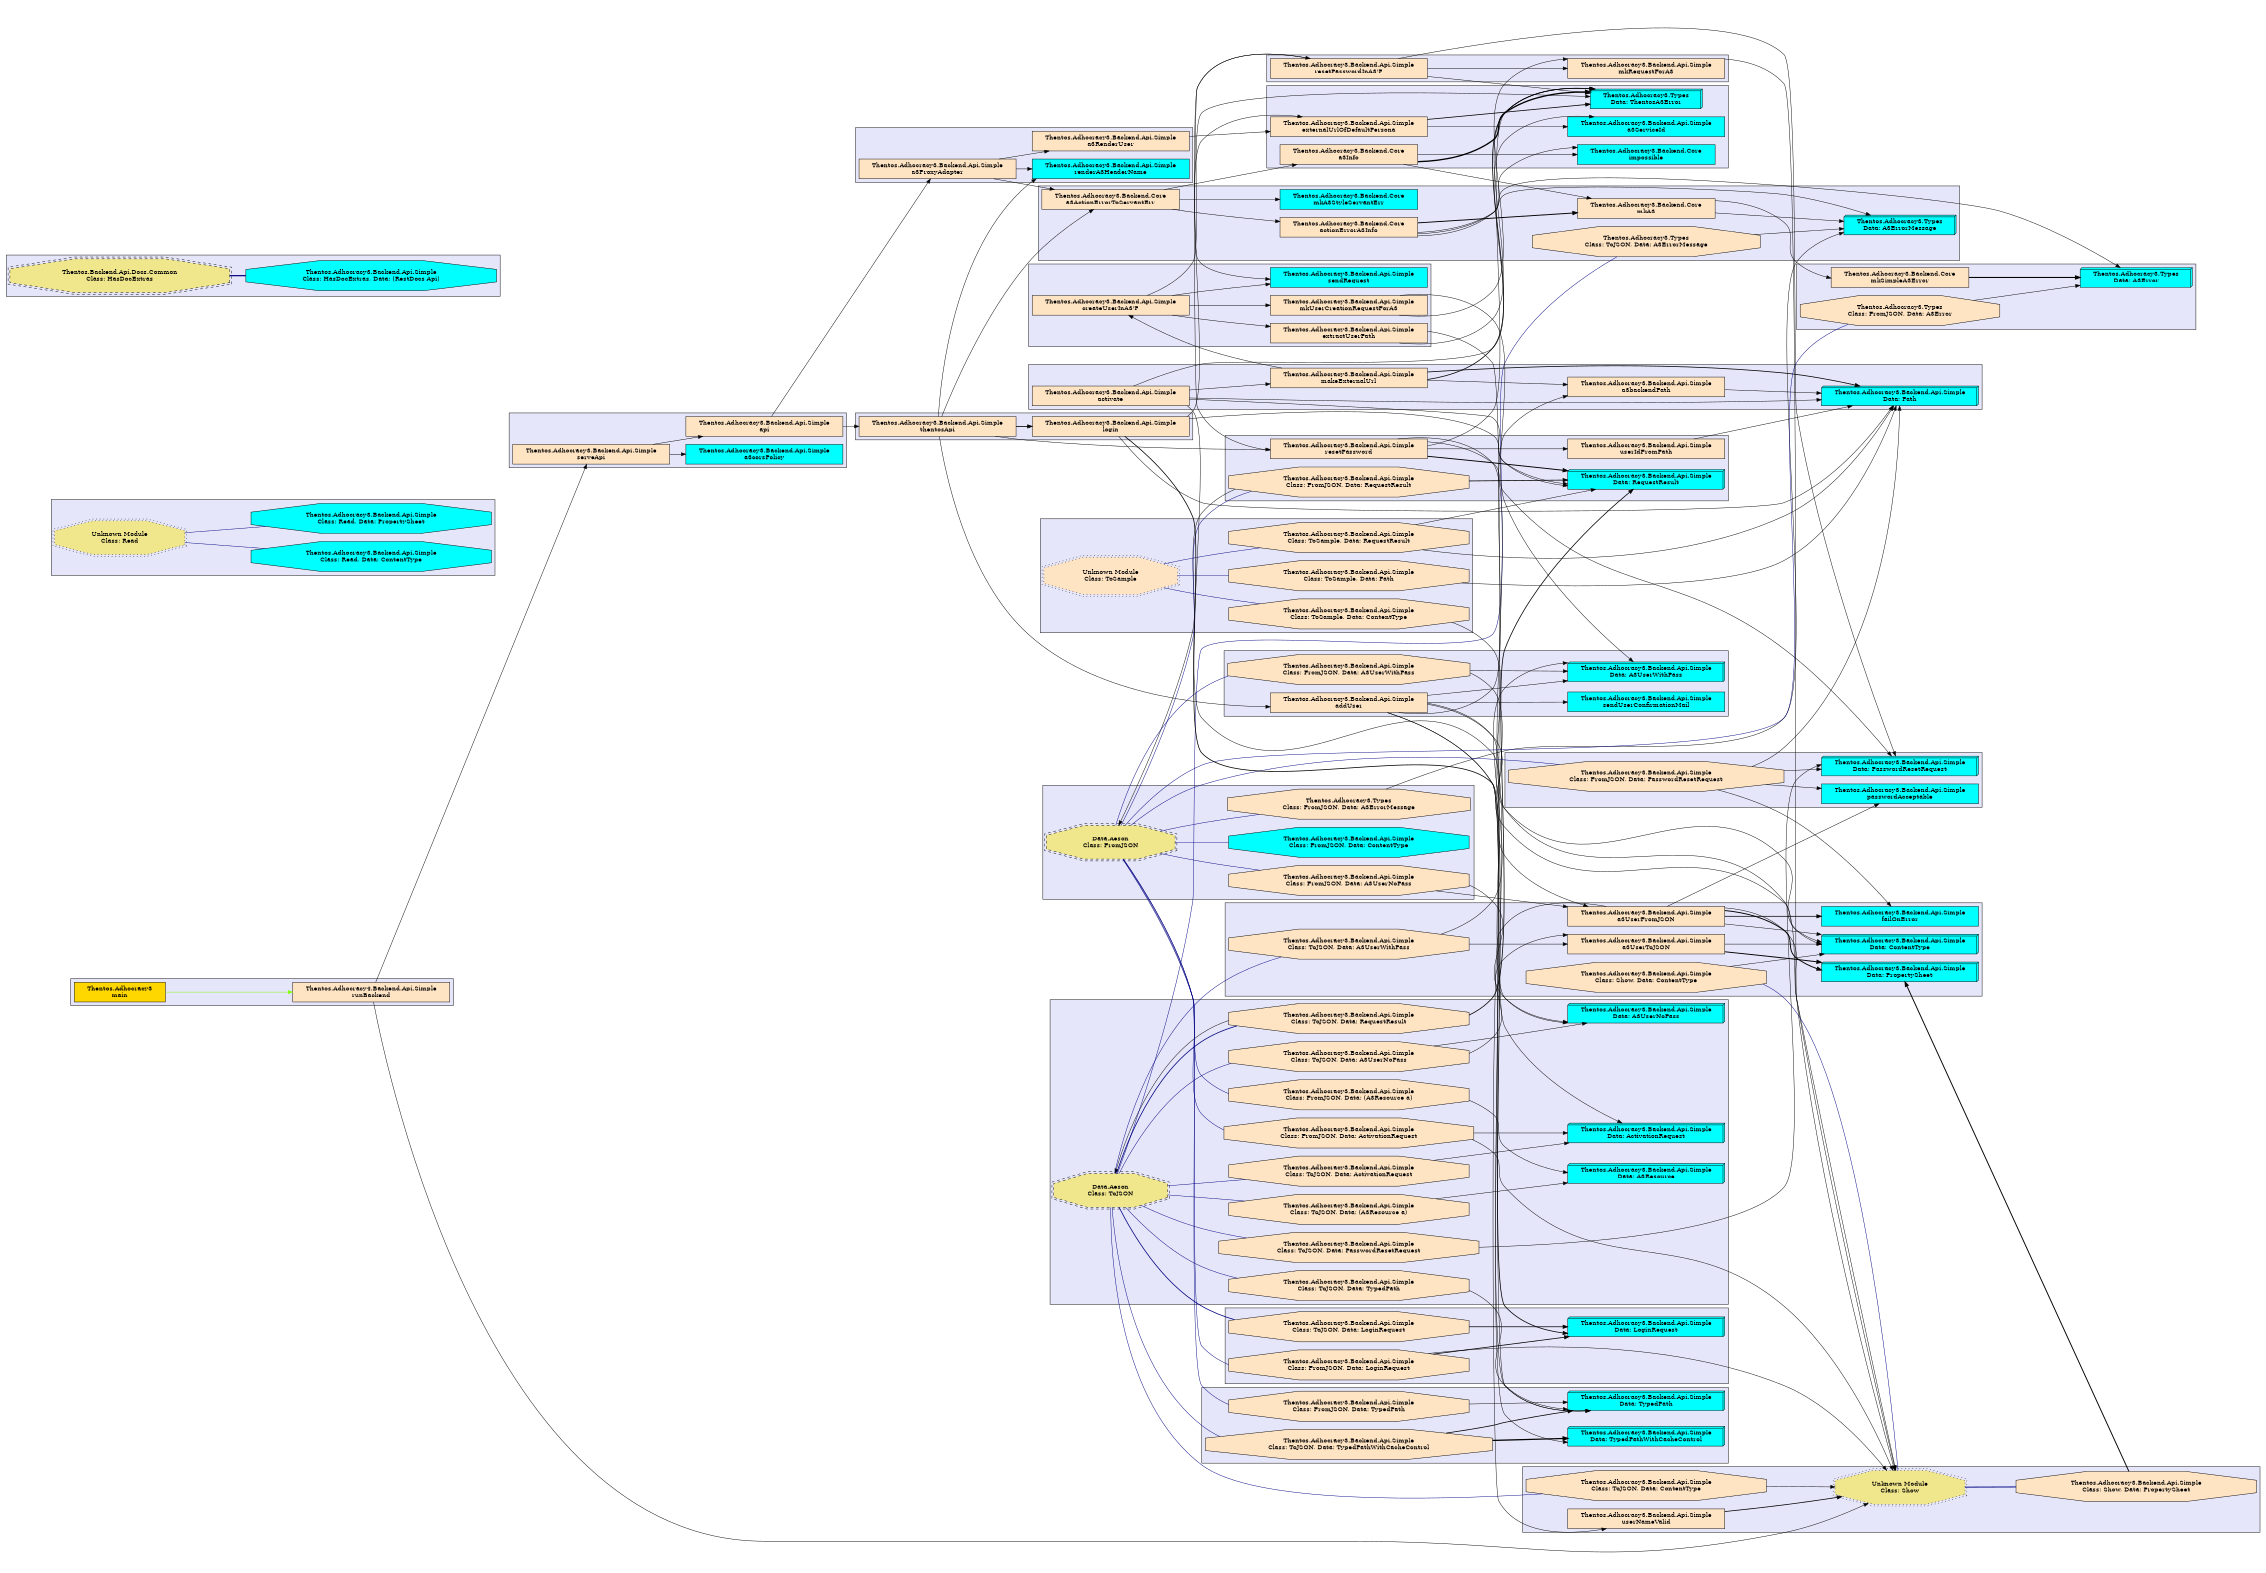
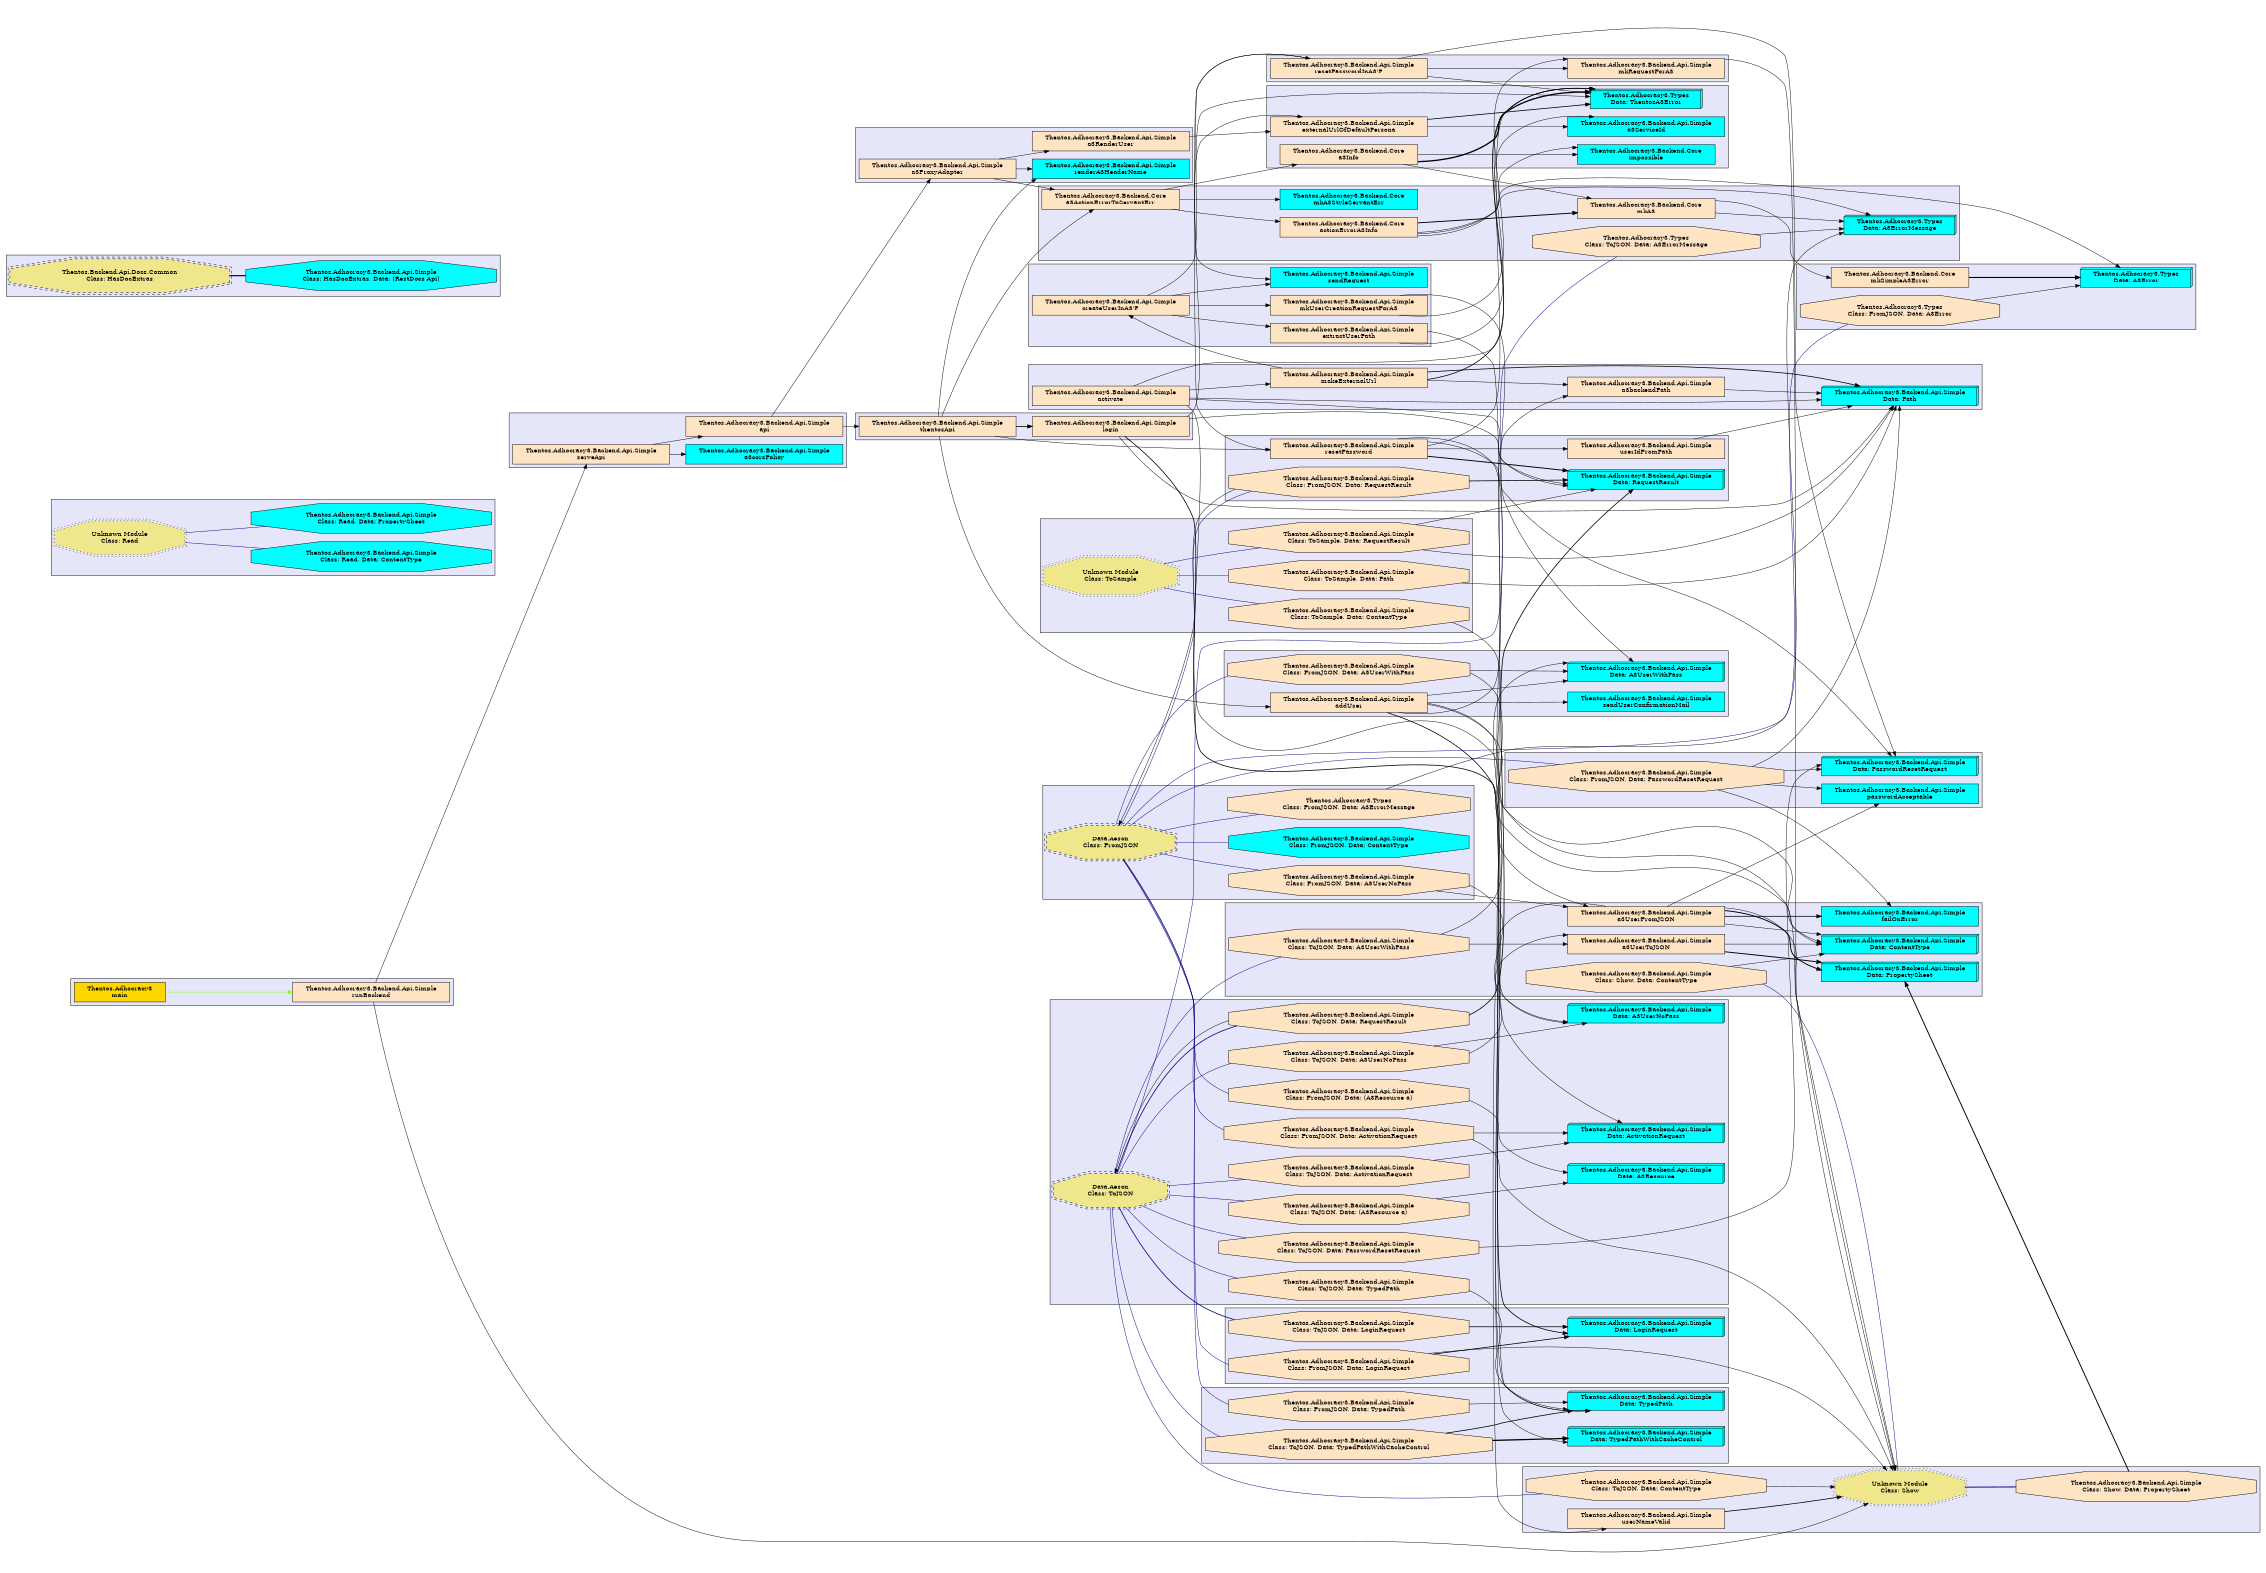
node "Unknown Module Class: ToSample": fillcolor bisque -> khaki
node "Thentos.Adhocracy4.Backend.Api.Simple runBackend": label "Thentos.Adhocracy4.Backend.Api.Simple runBackend" -> "Thentos.Adhocracy3.Backend.Api.Simple runBackend"
